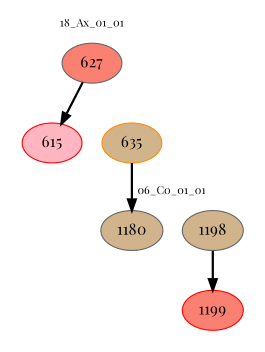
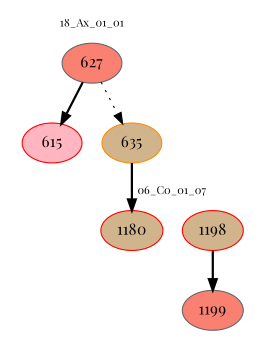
edge "627" -> "635": added
cluster "06_C0_01_01": label "06_C0_01_01" -> "06_C0_01_07"
node "1180": color gray40 -> red
node "1198": color gray40 -> red
node "1199": color red -> gray40
